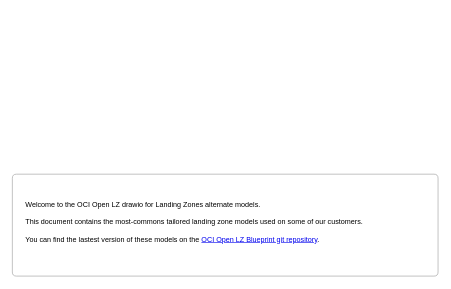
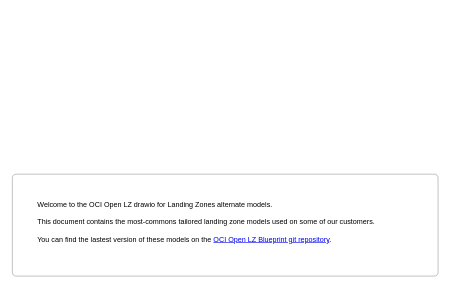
node "Welcome to the OCI Open LZ drawio for Landing Zones alternate models. This document contains the most-commons tailored landing zone models used on some of our customers. You can find the lastest version of these models on the OCI Open LZ Blueprint git repository.": moved (201, 222) -> (213, 222)
